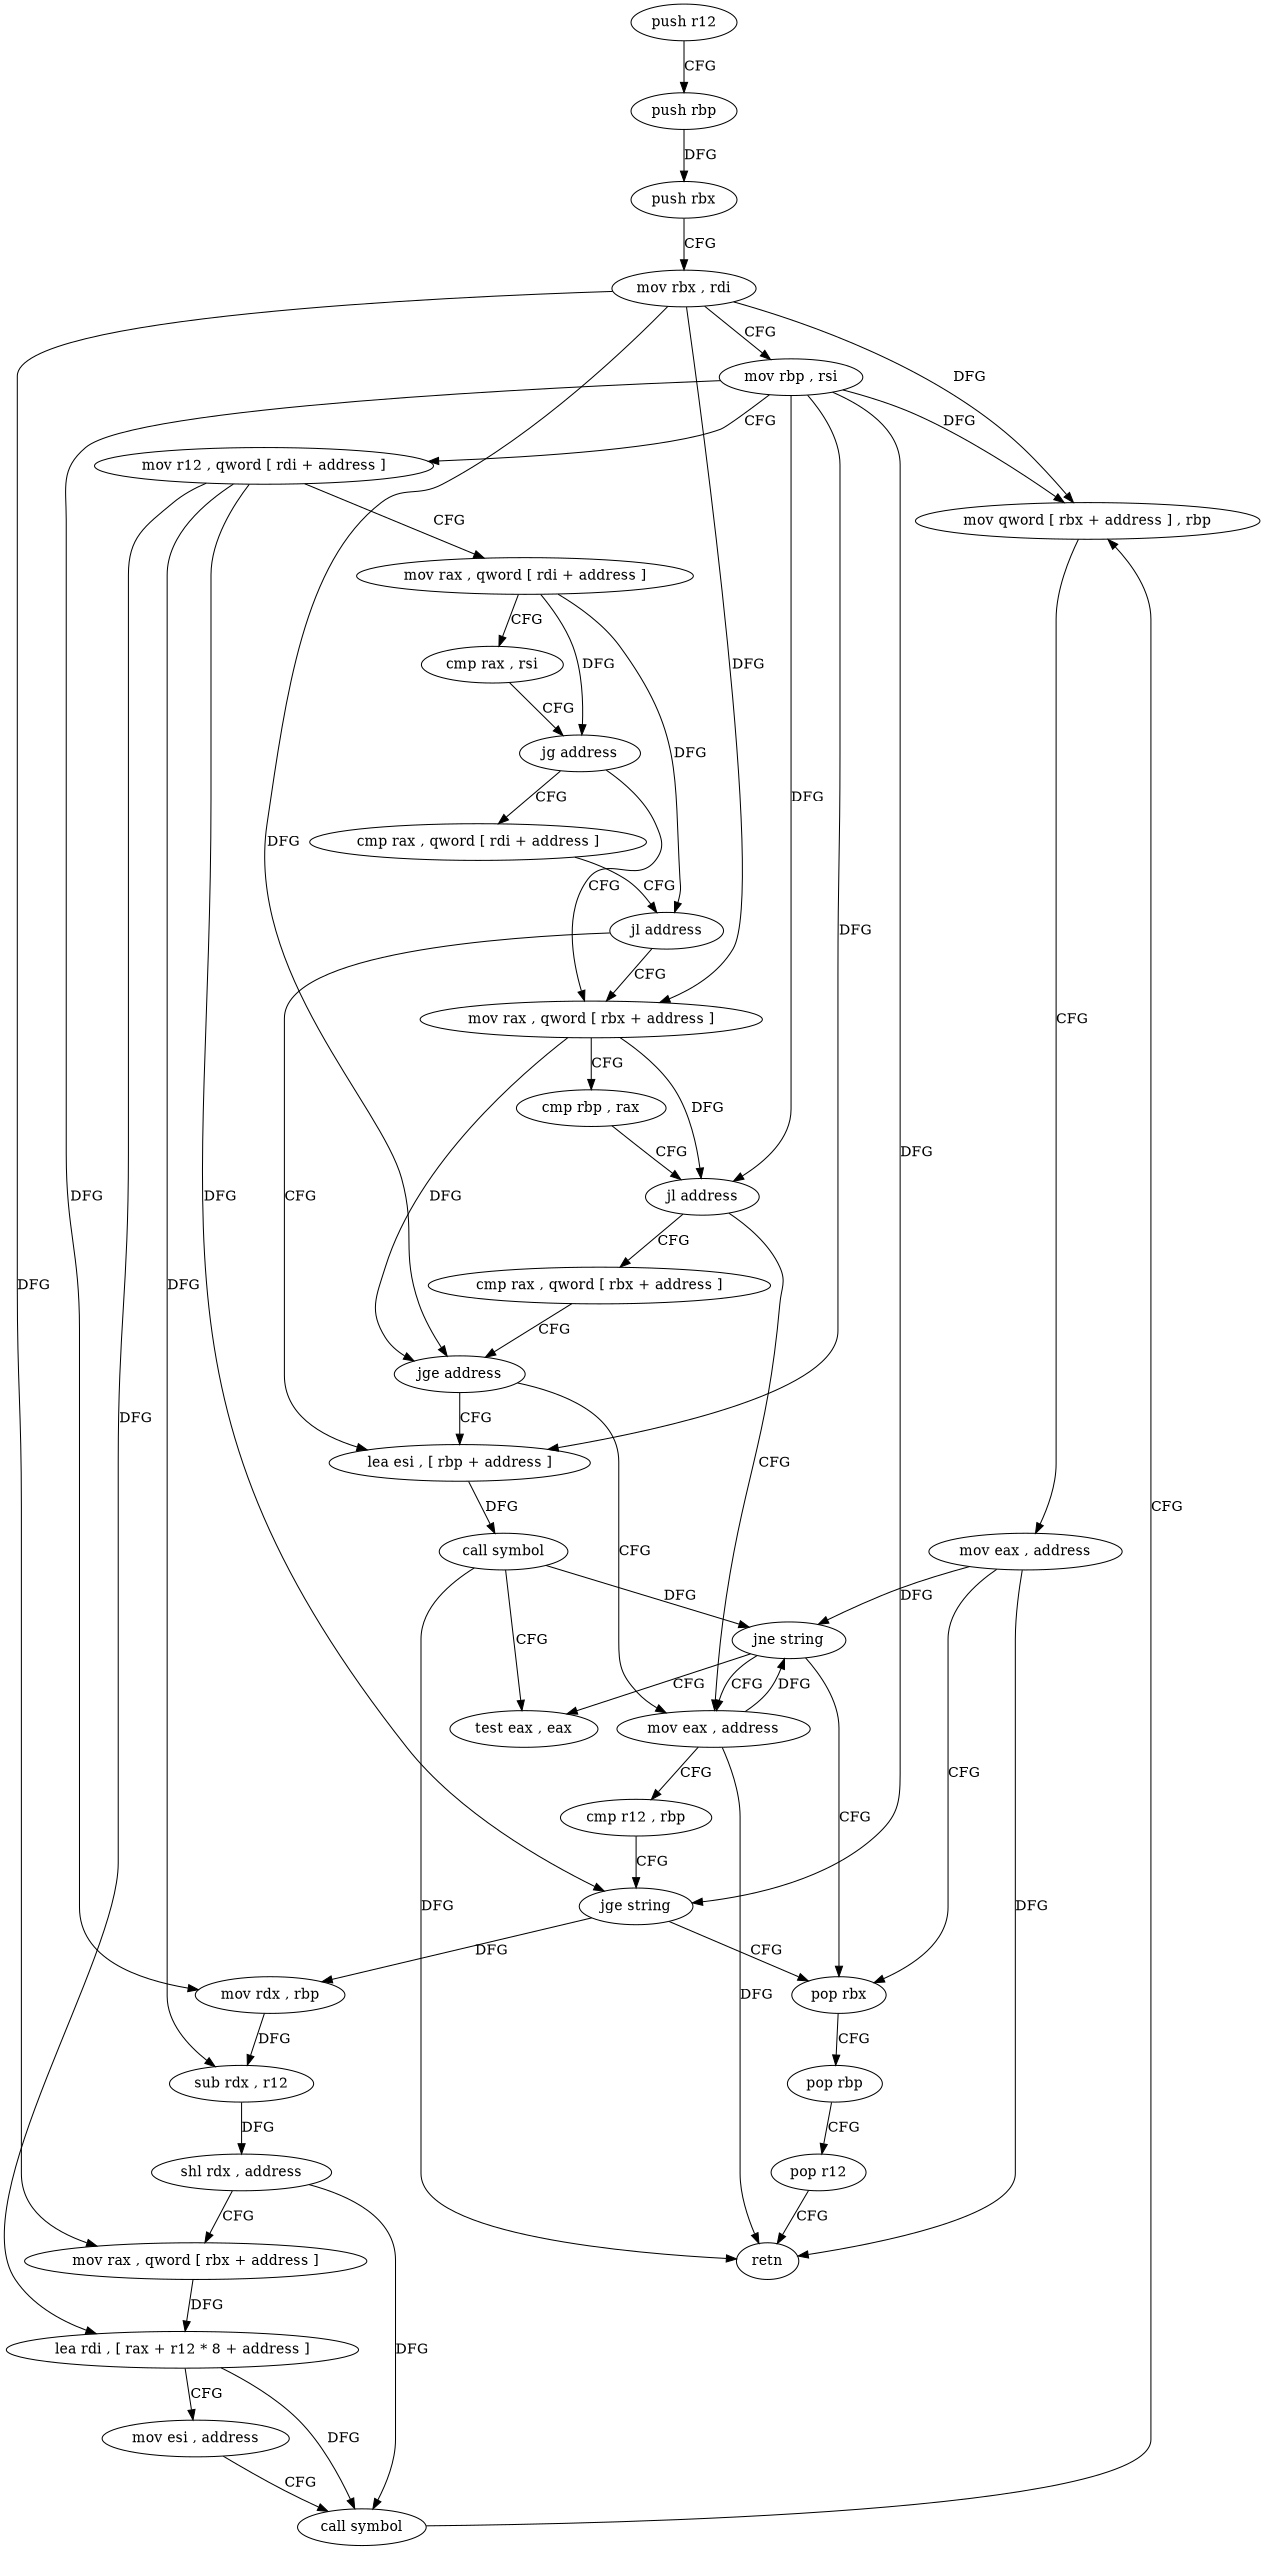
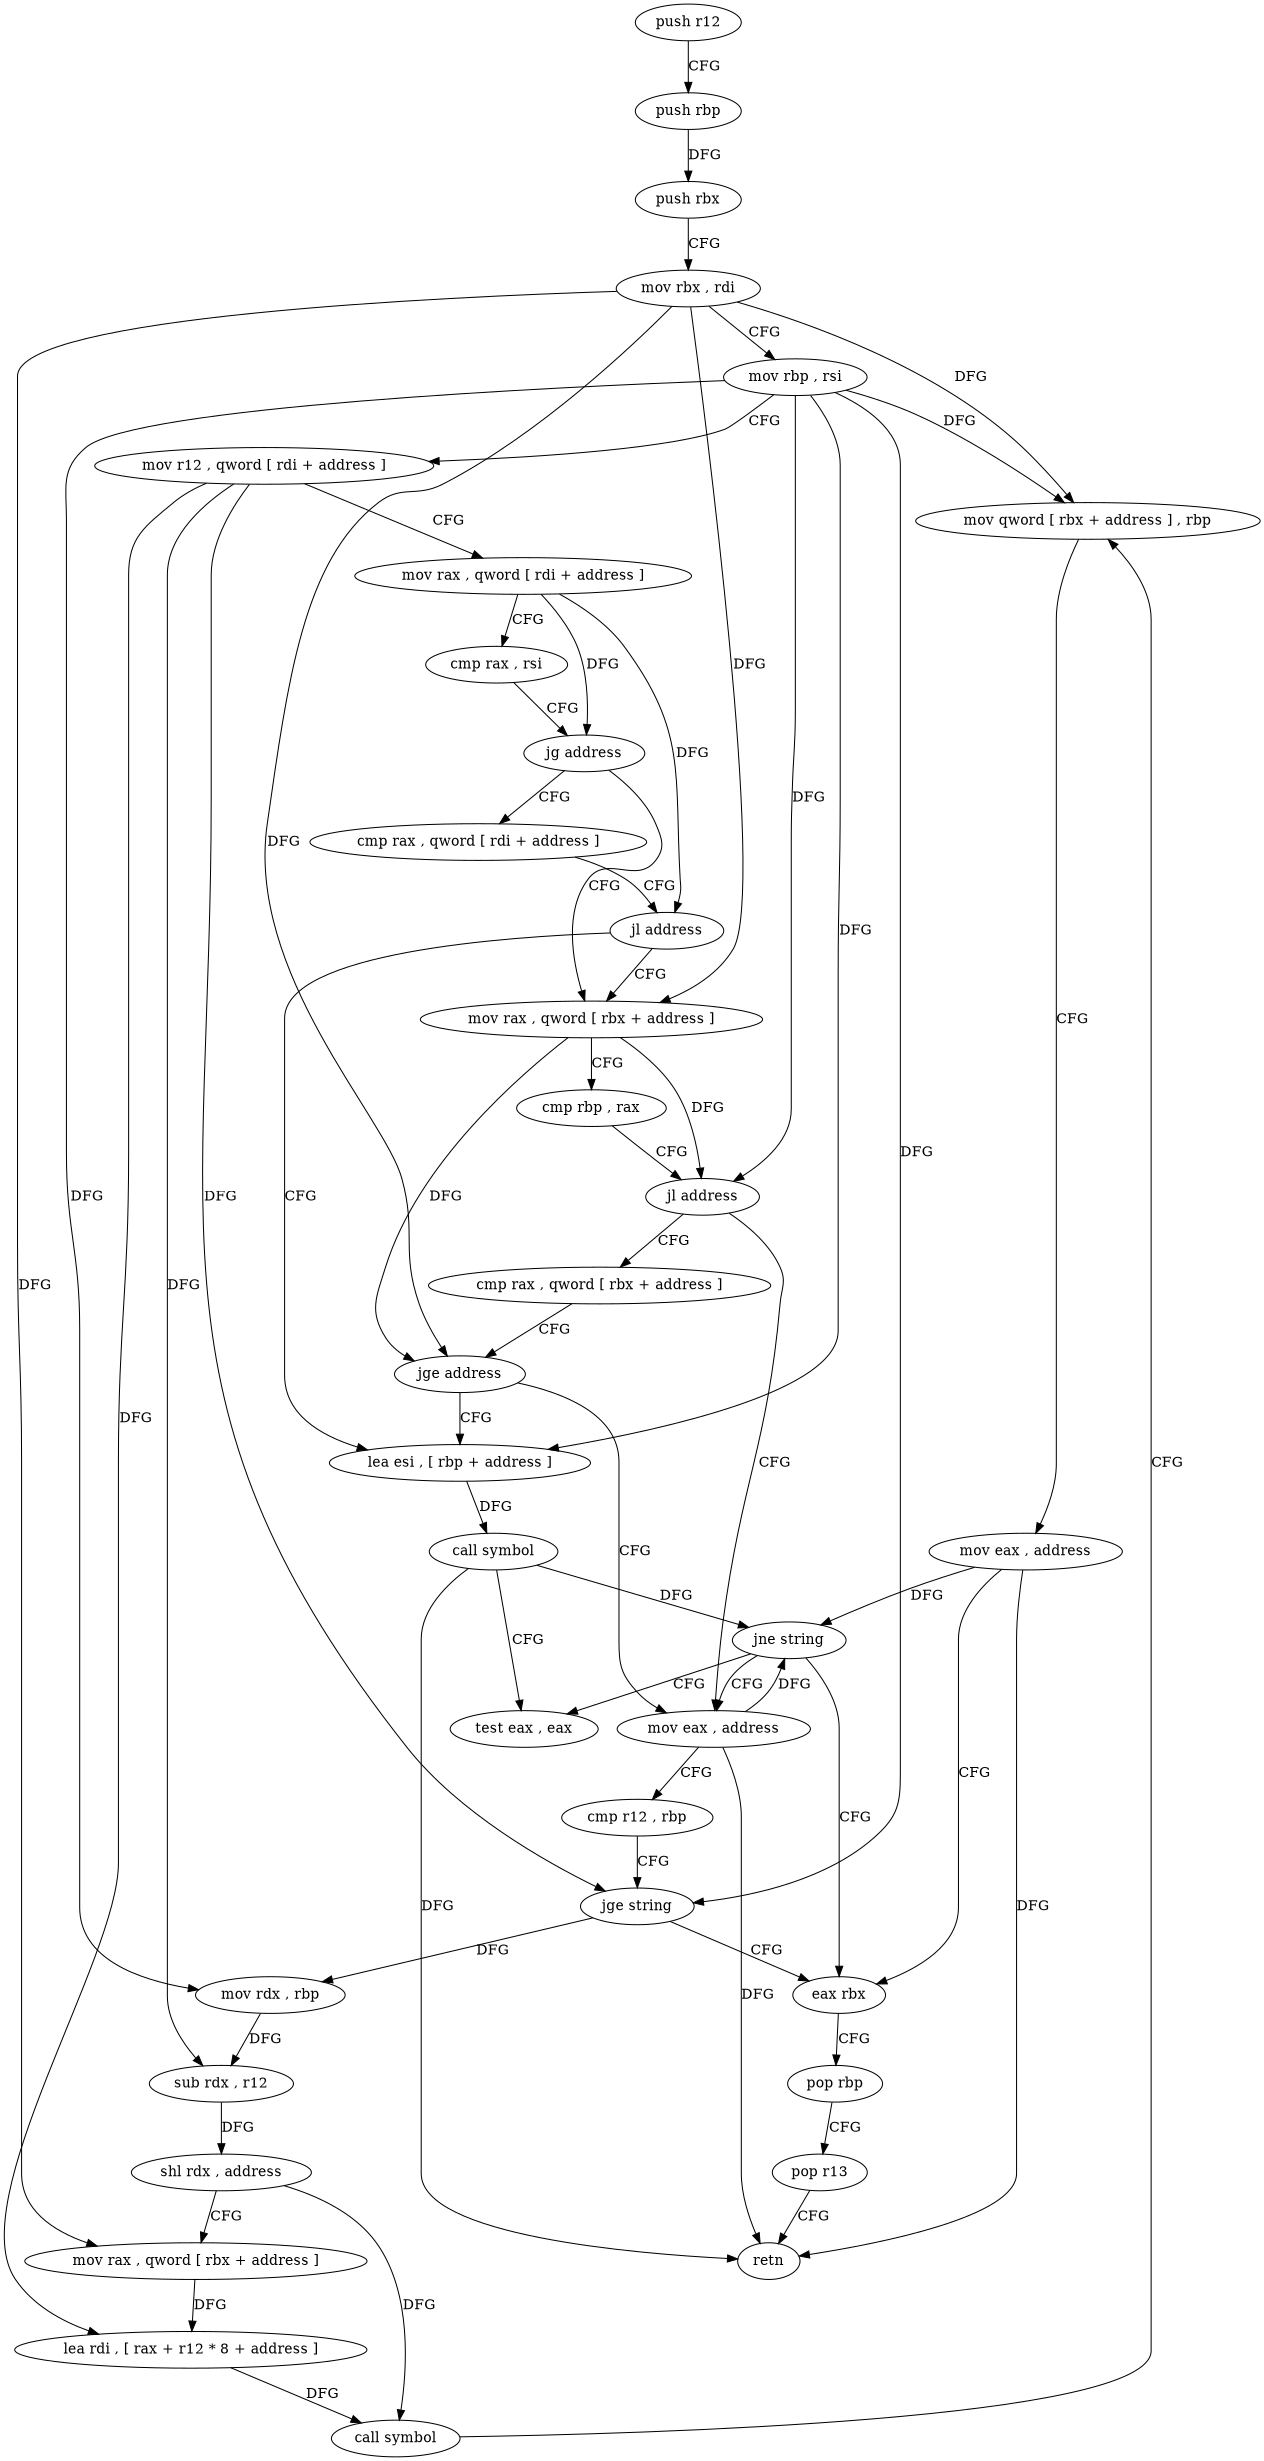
node "pop rbx": label "pop rbx" -> "eax rbx"
node "pop r12": label "pop r12" -> "pop r13"
node "mov esi , address": removed
